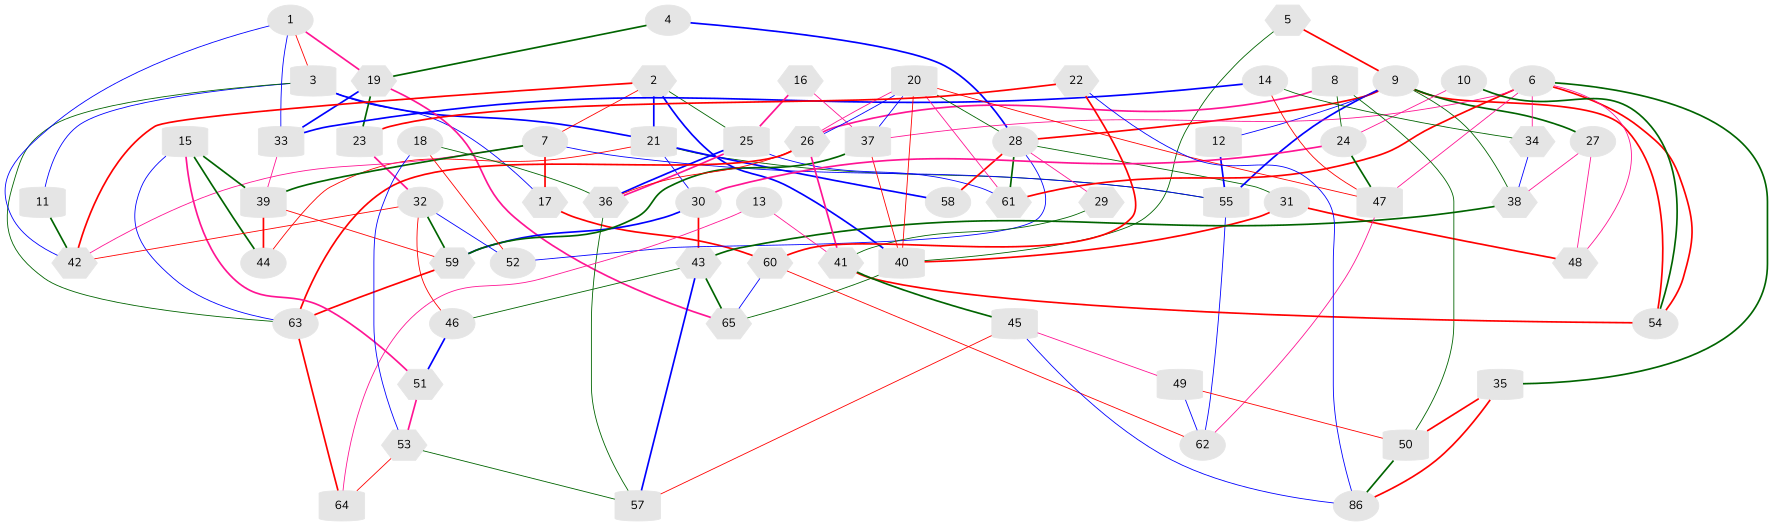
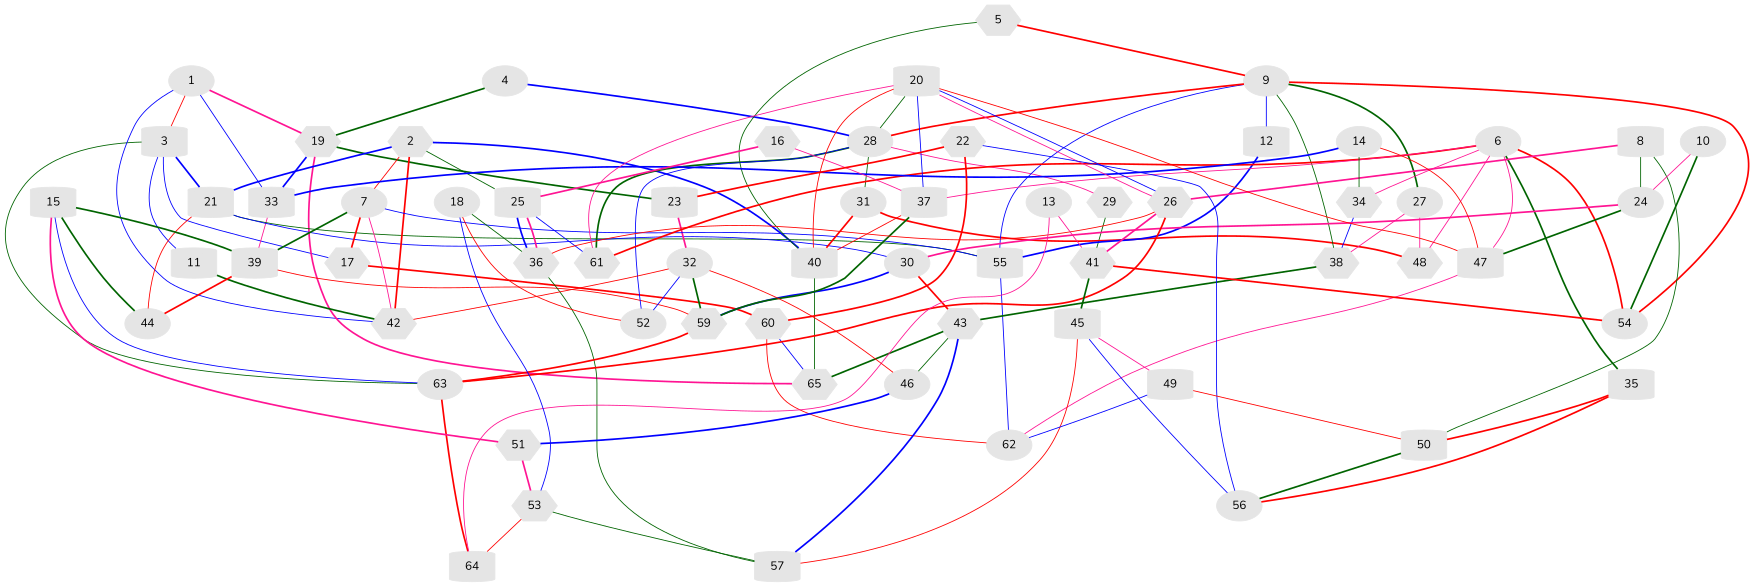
edge "9" -- "55": style bold -> solid
node "58": removed
node "86": label "86" -> "56"
